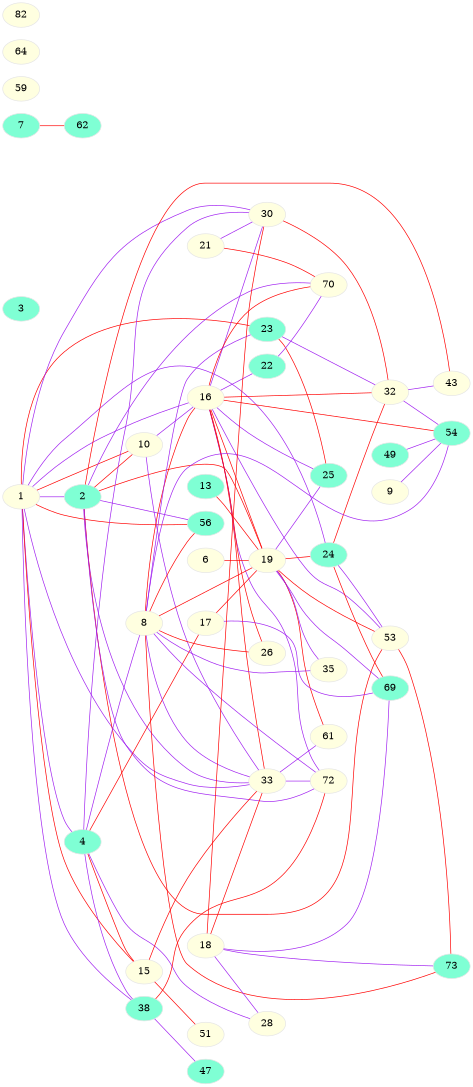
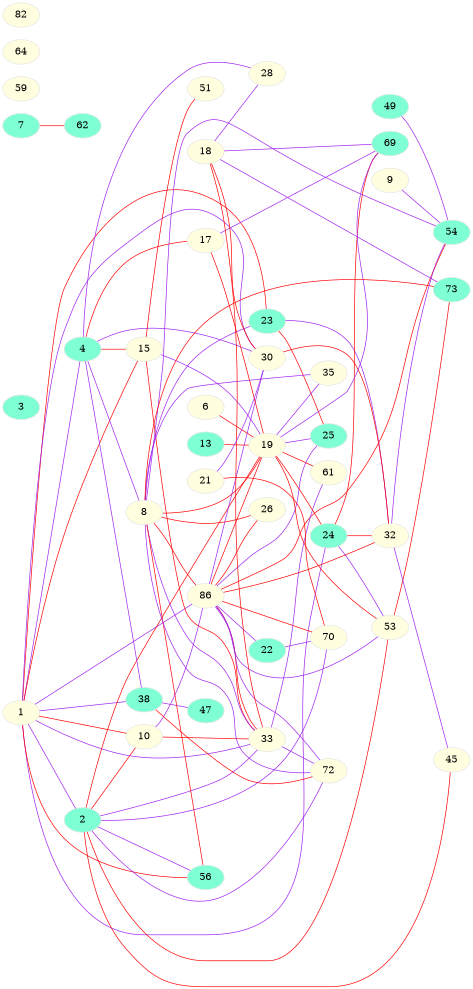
node "43": label "43" -> "45"
edge "15" -- "19": added
node "16": label "16" -> "86"
edge "10" -- "33": color purple -> red
